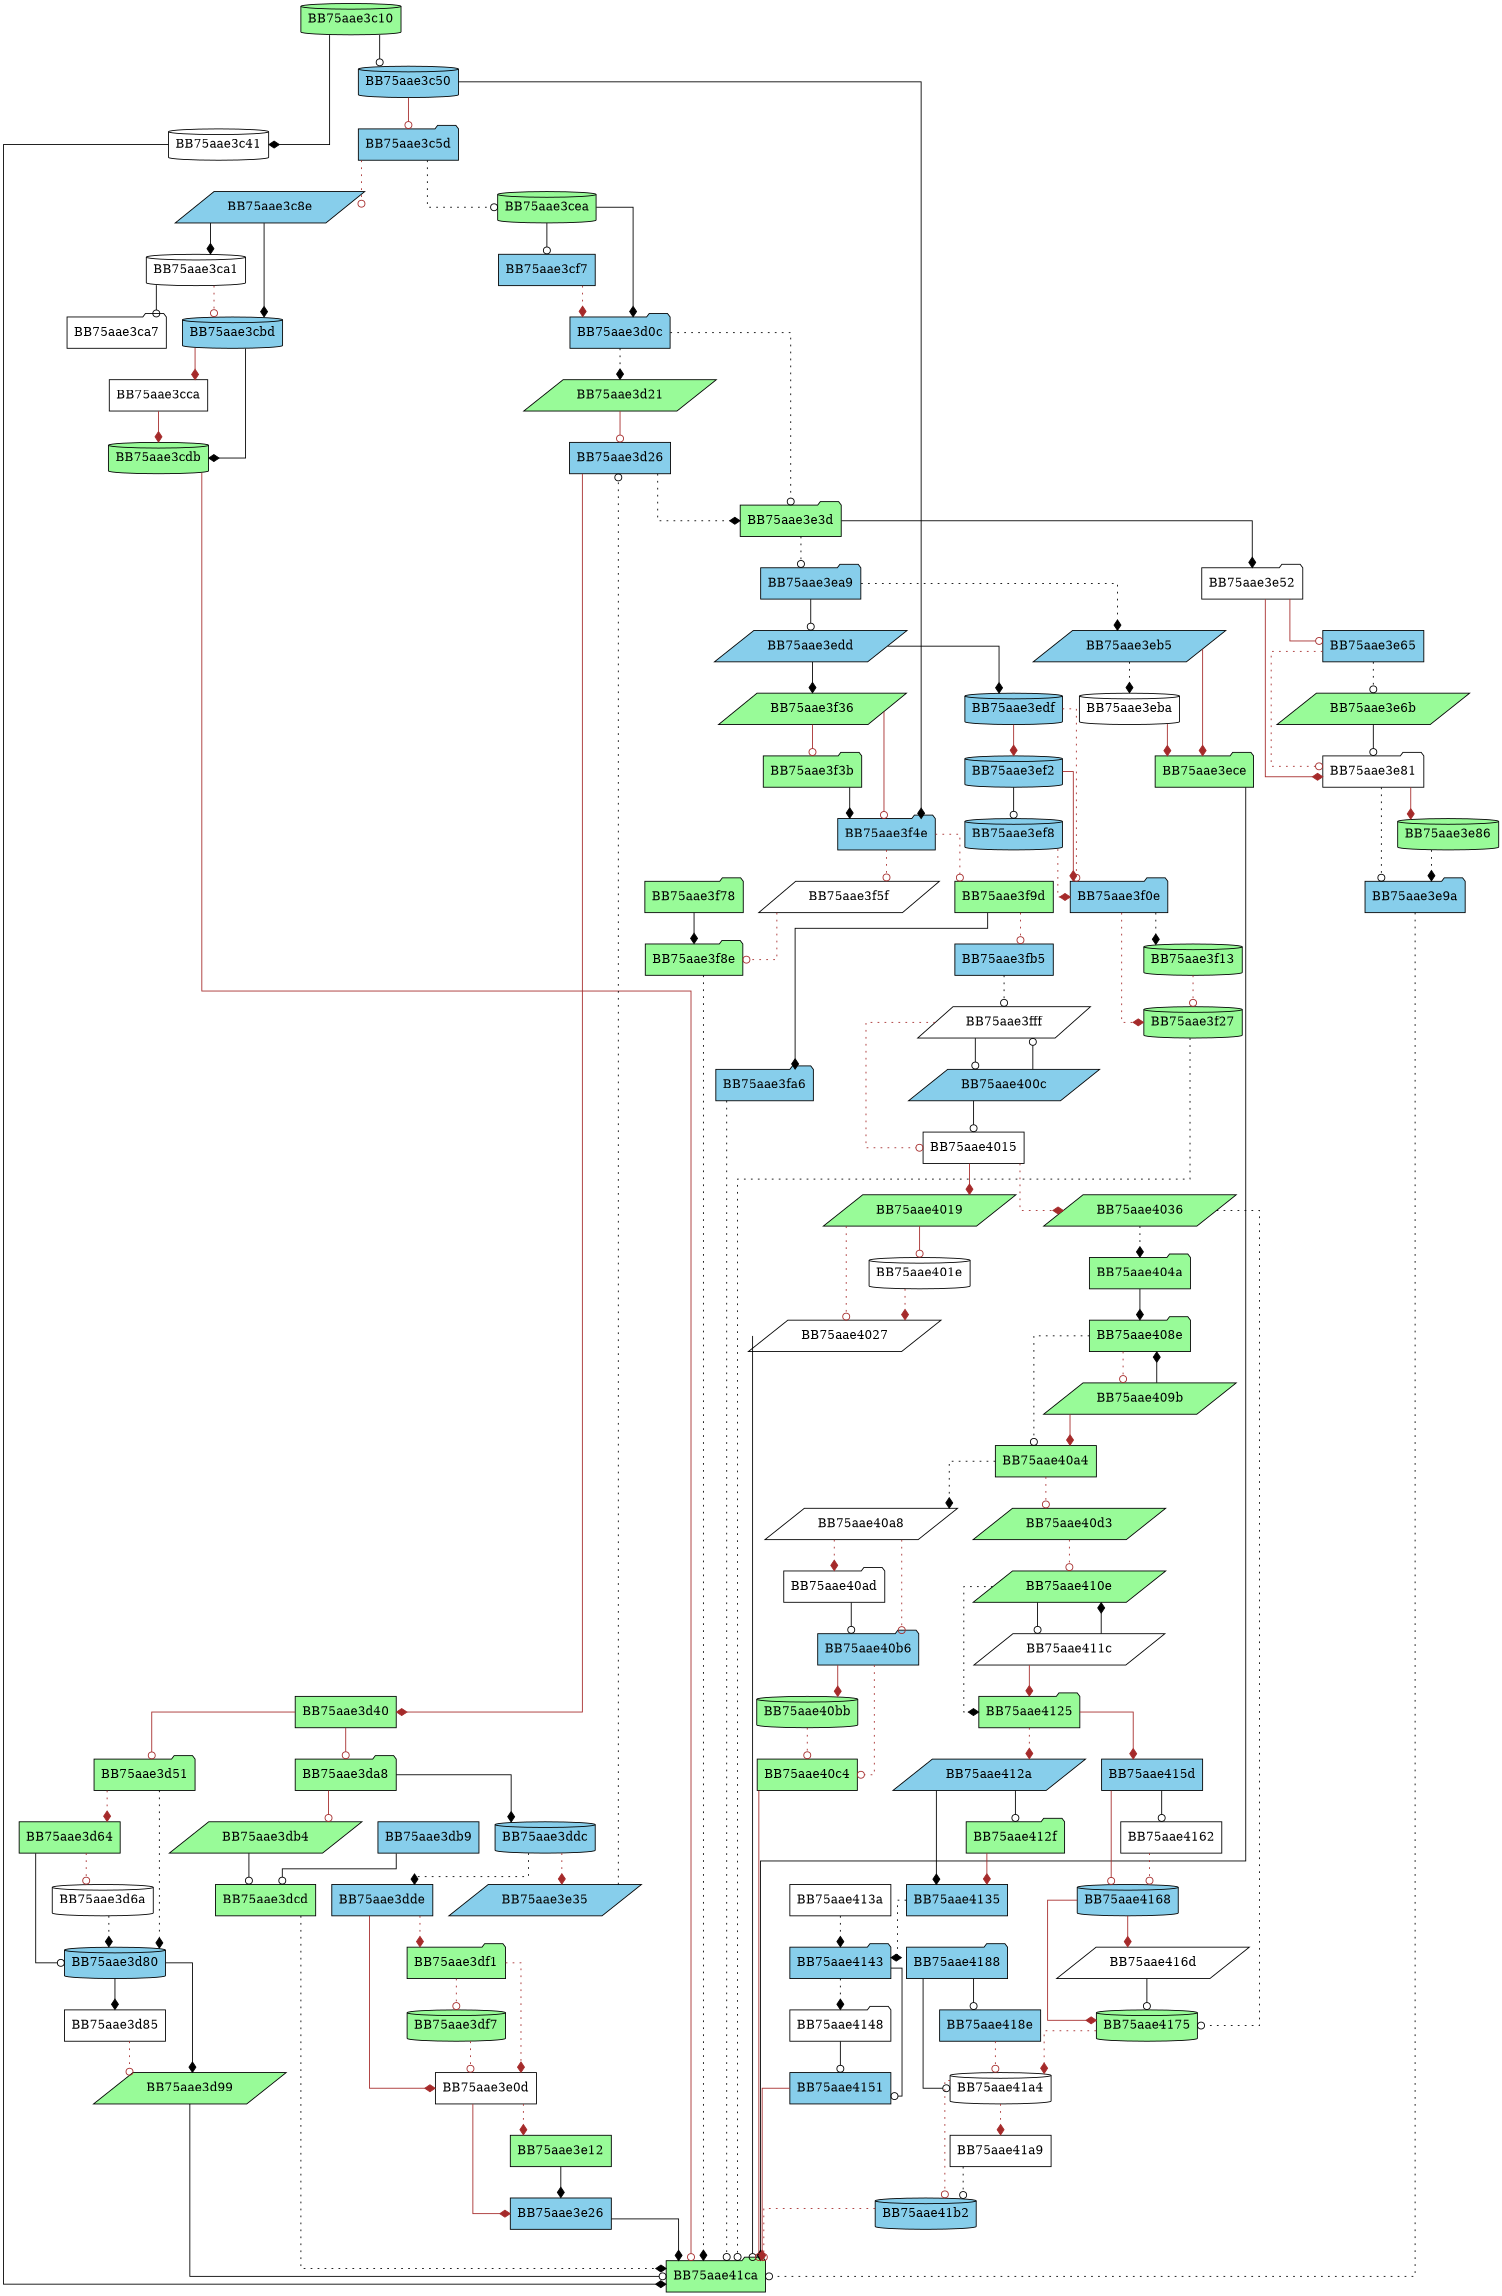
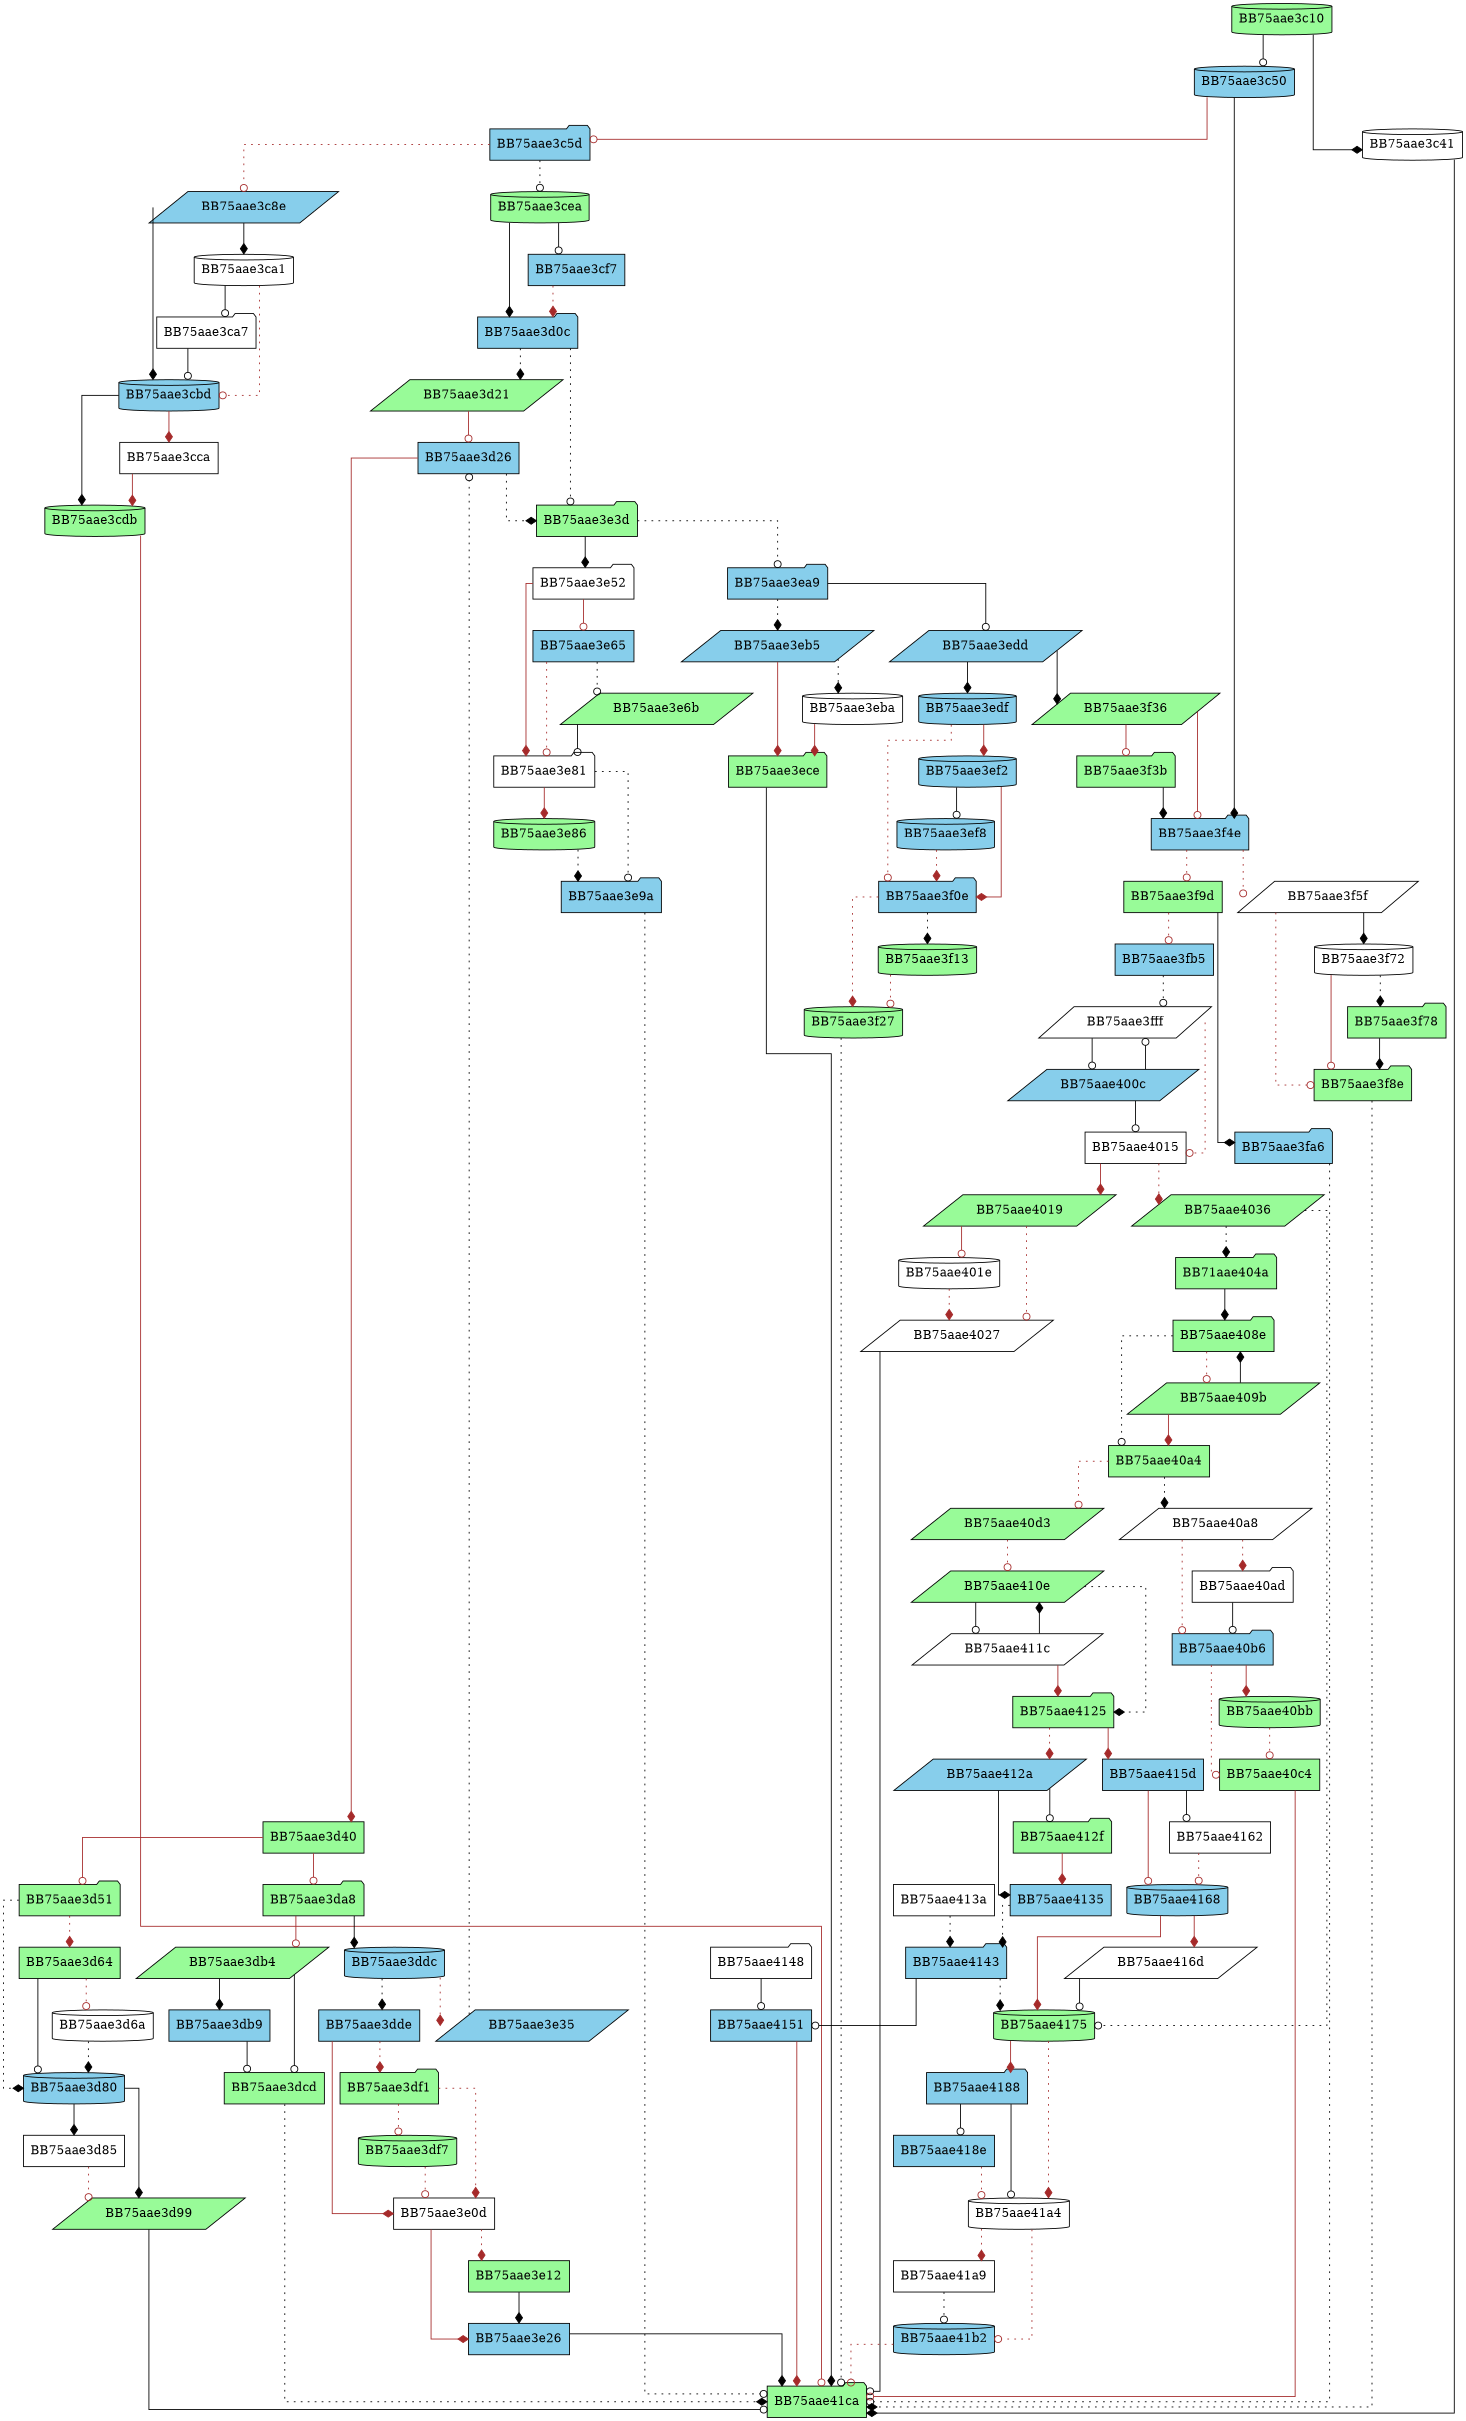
edge "BB75aae3ca7" -> "BB75aae3cbd": added
node "BB75aae3f72": added
node "BB75aae404a": label "BB75aae404a" -> "BB71aae404a"
edge "BB75aae3db4" -> "BB75aae3db9": added
edge "BB75aae4143" -> "BB75aae4148": now "BB75aae4143" -> "BB75aae4175"
edge "BB75aae4175" -> "BB75aae4188": added
